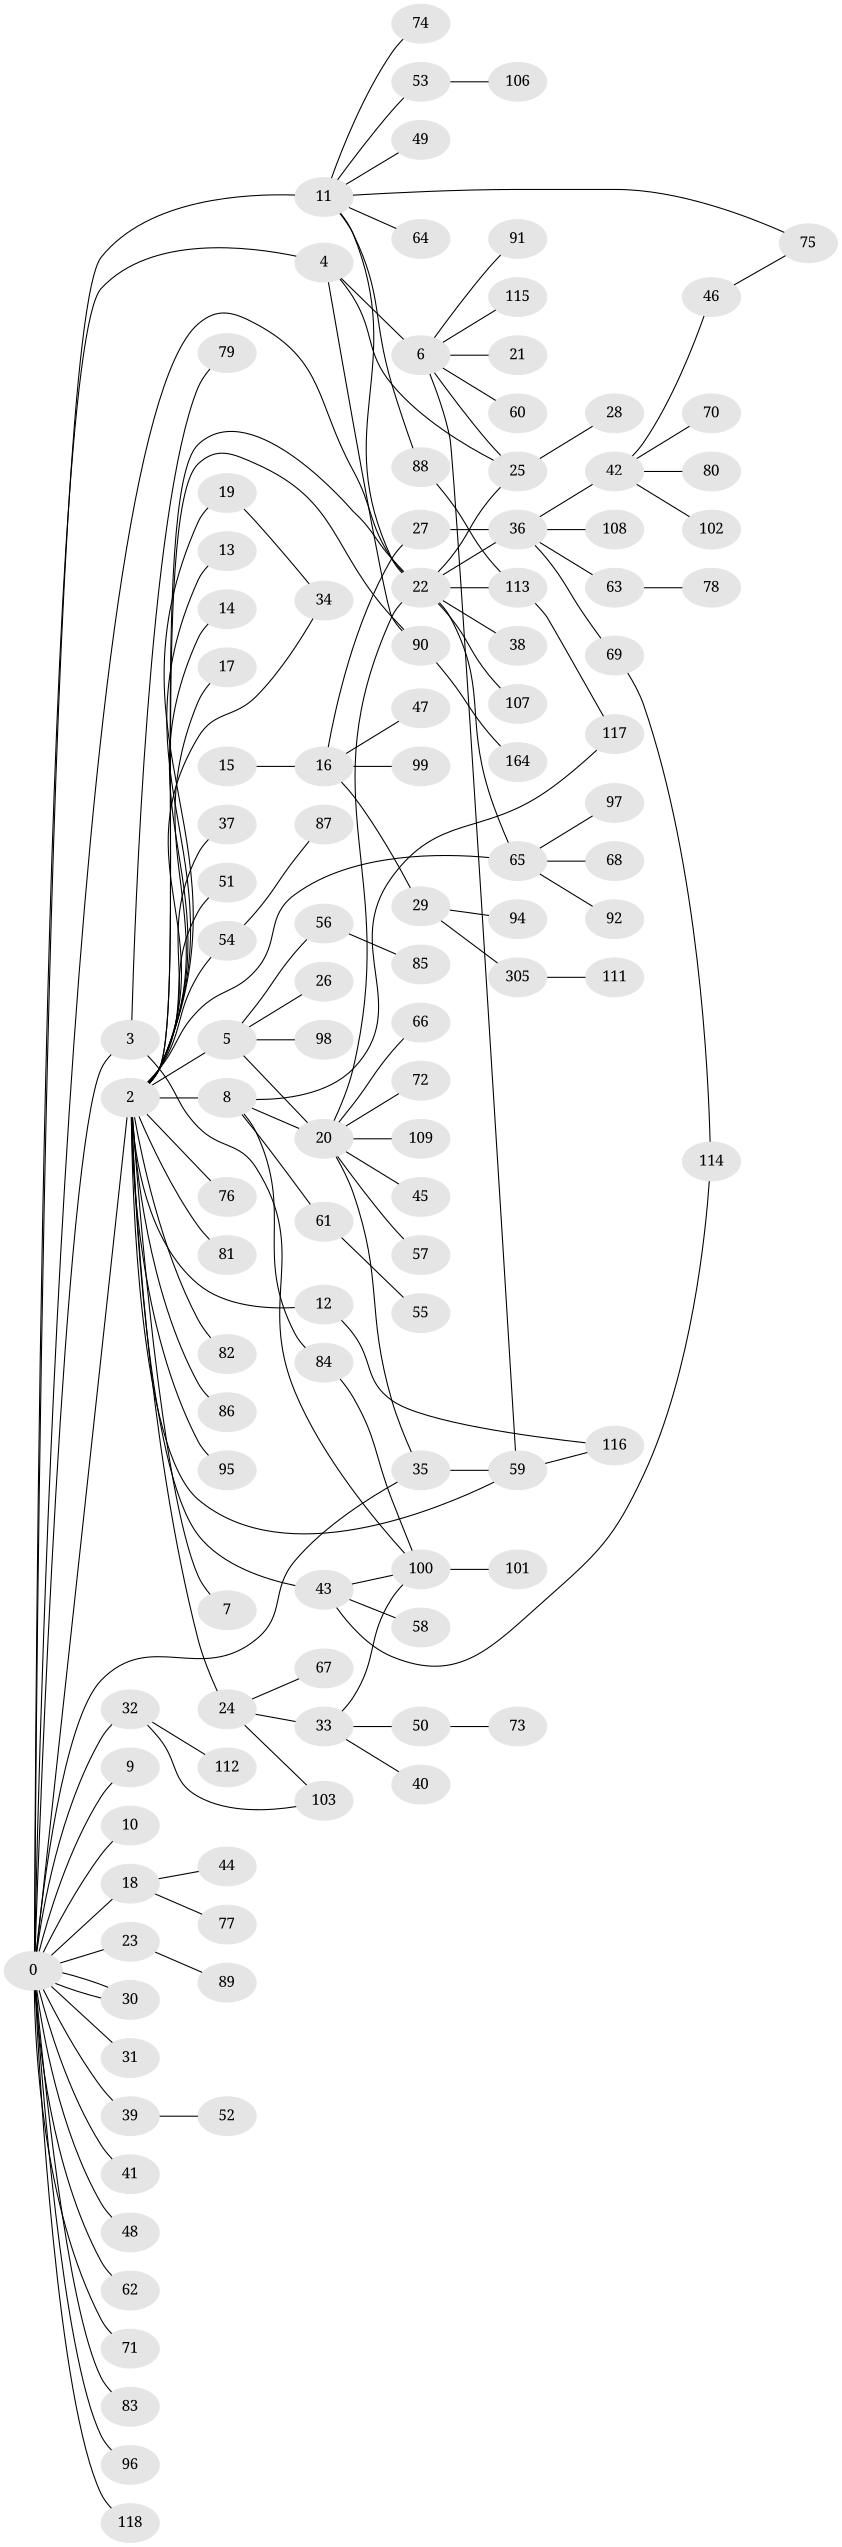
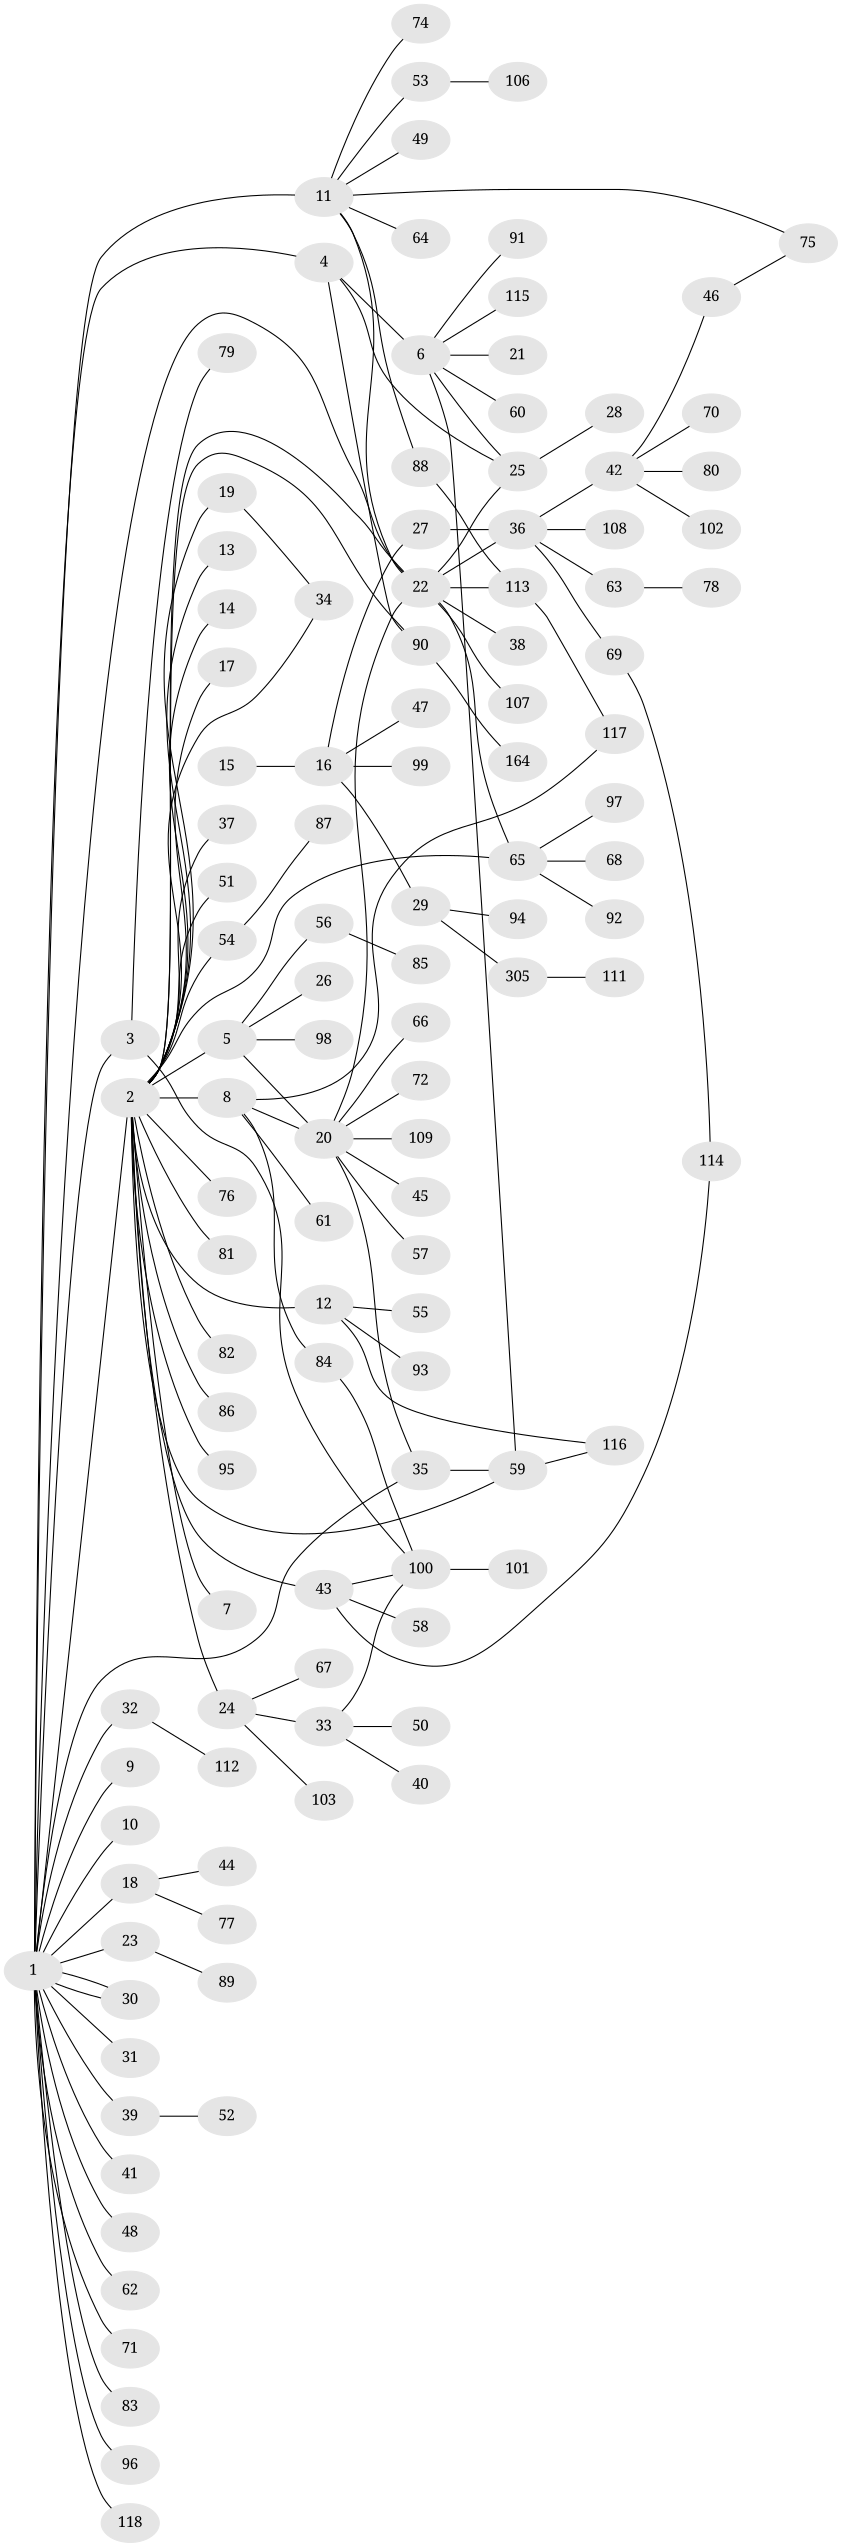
edge "61" -- "55": now "12" -- "55"
node "93": added
node "73": removed
edge "32" -- "103": removed
node "0": label "0" -> "1"
